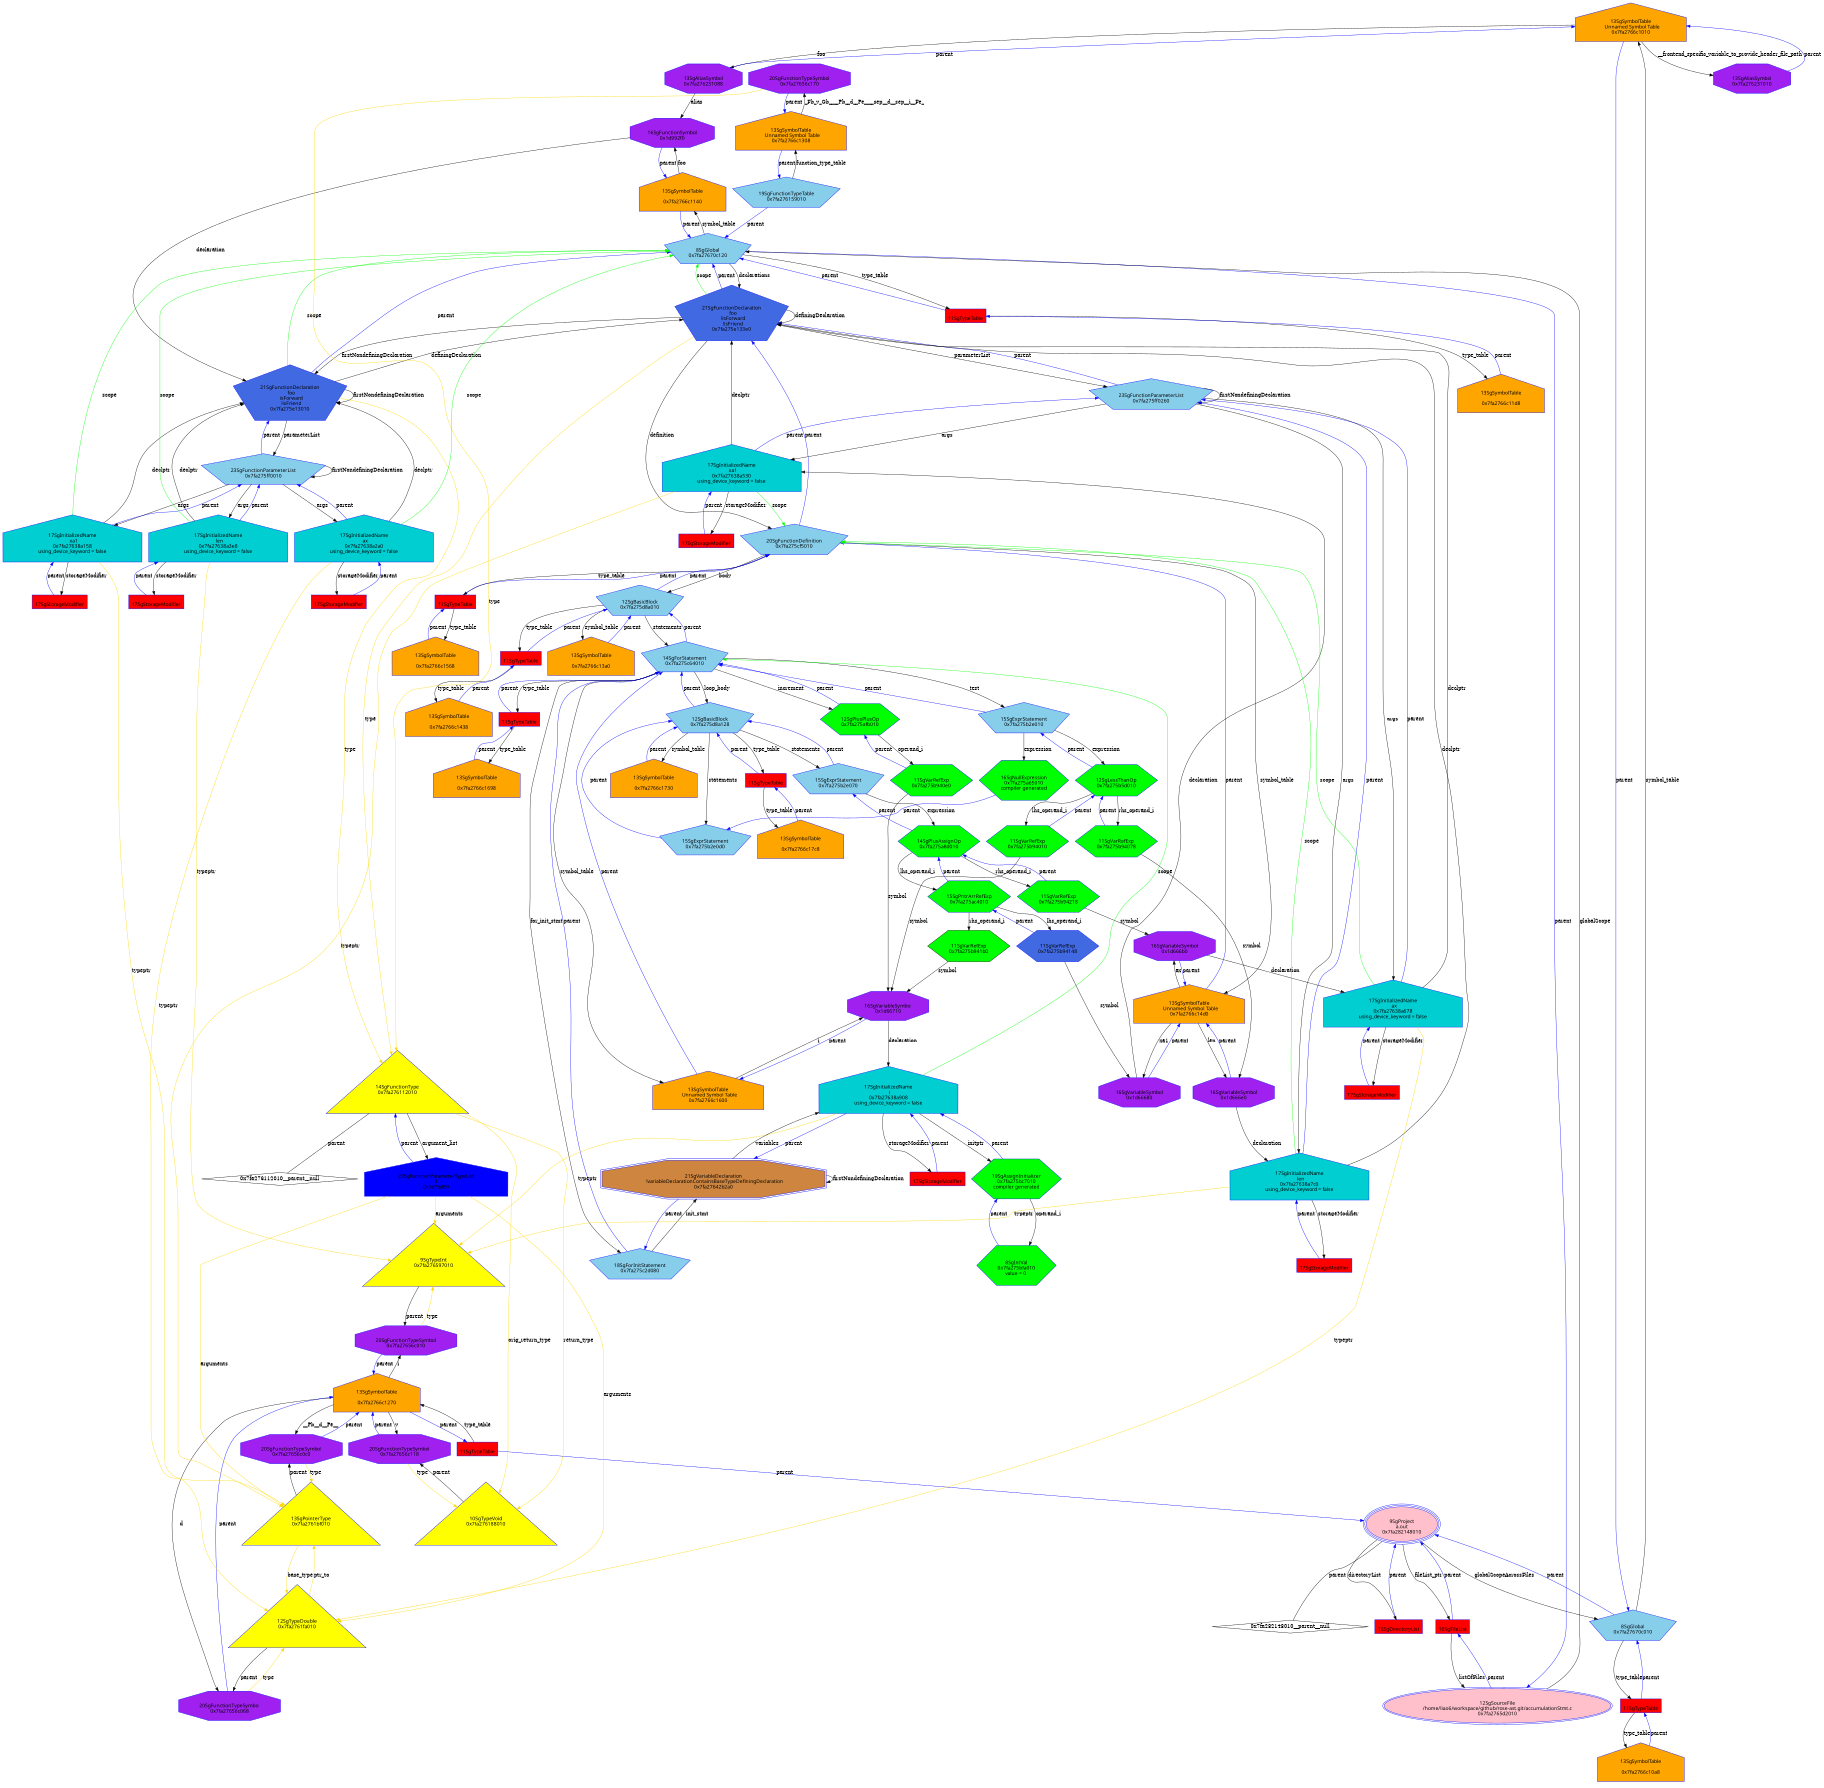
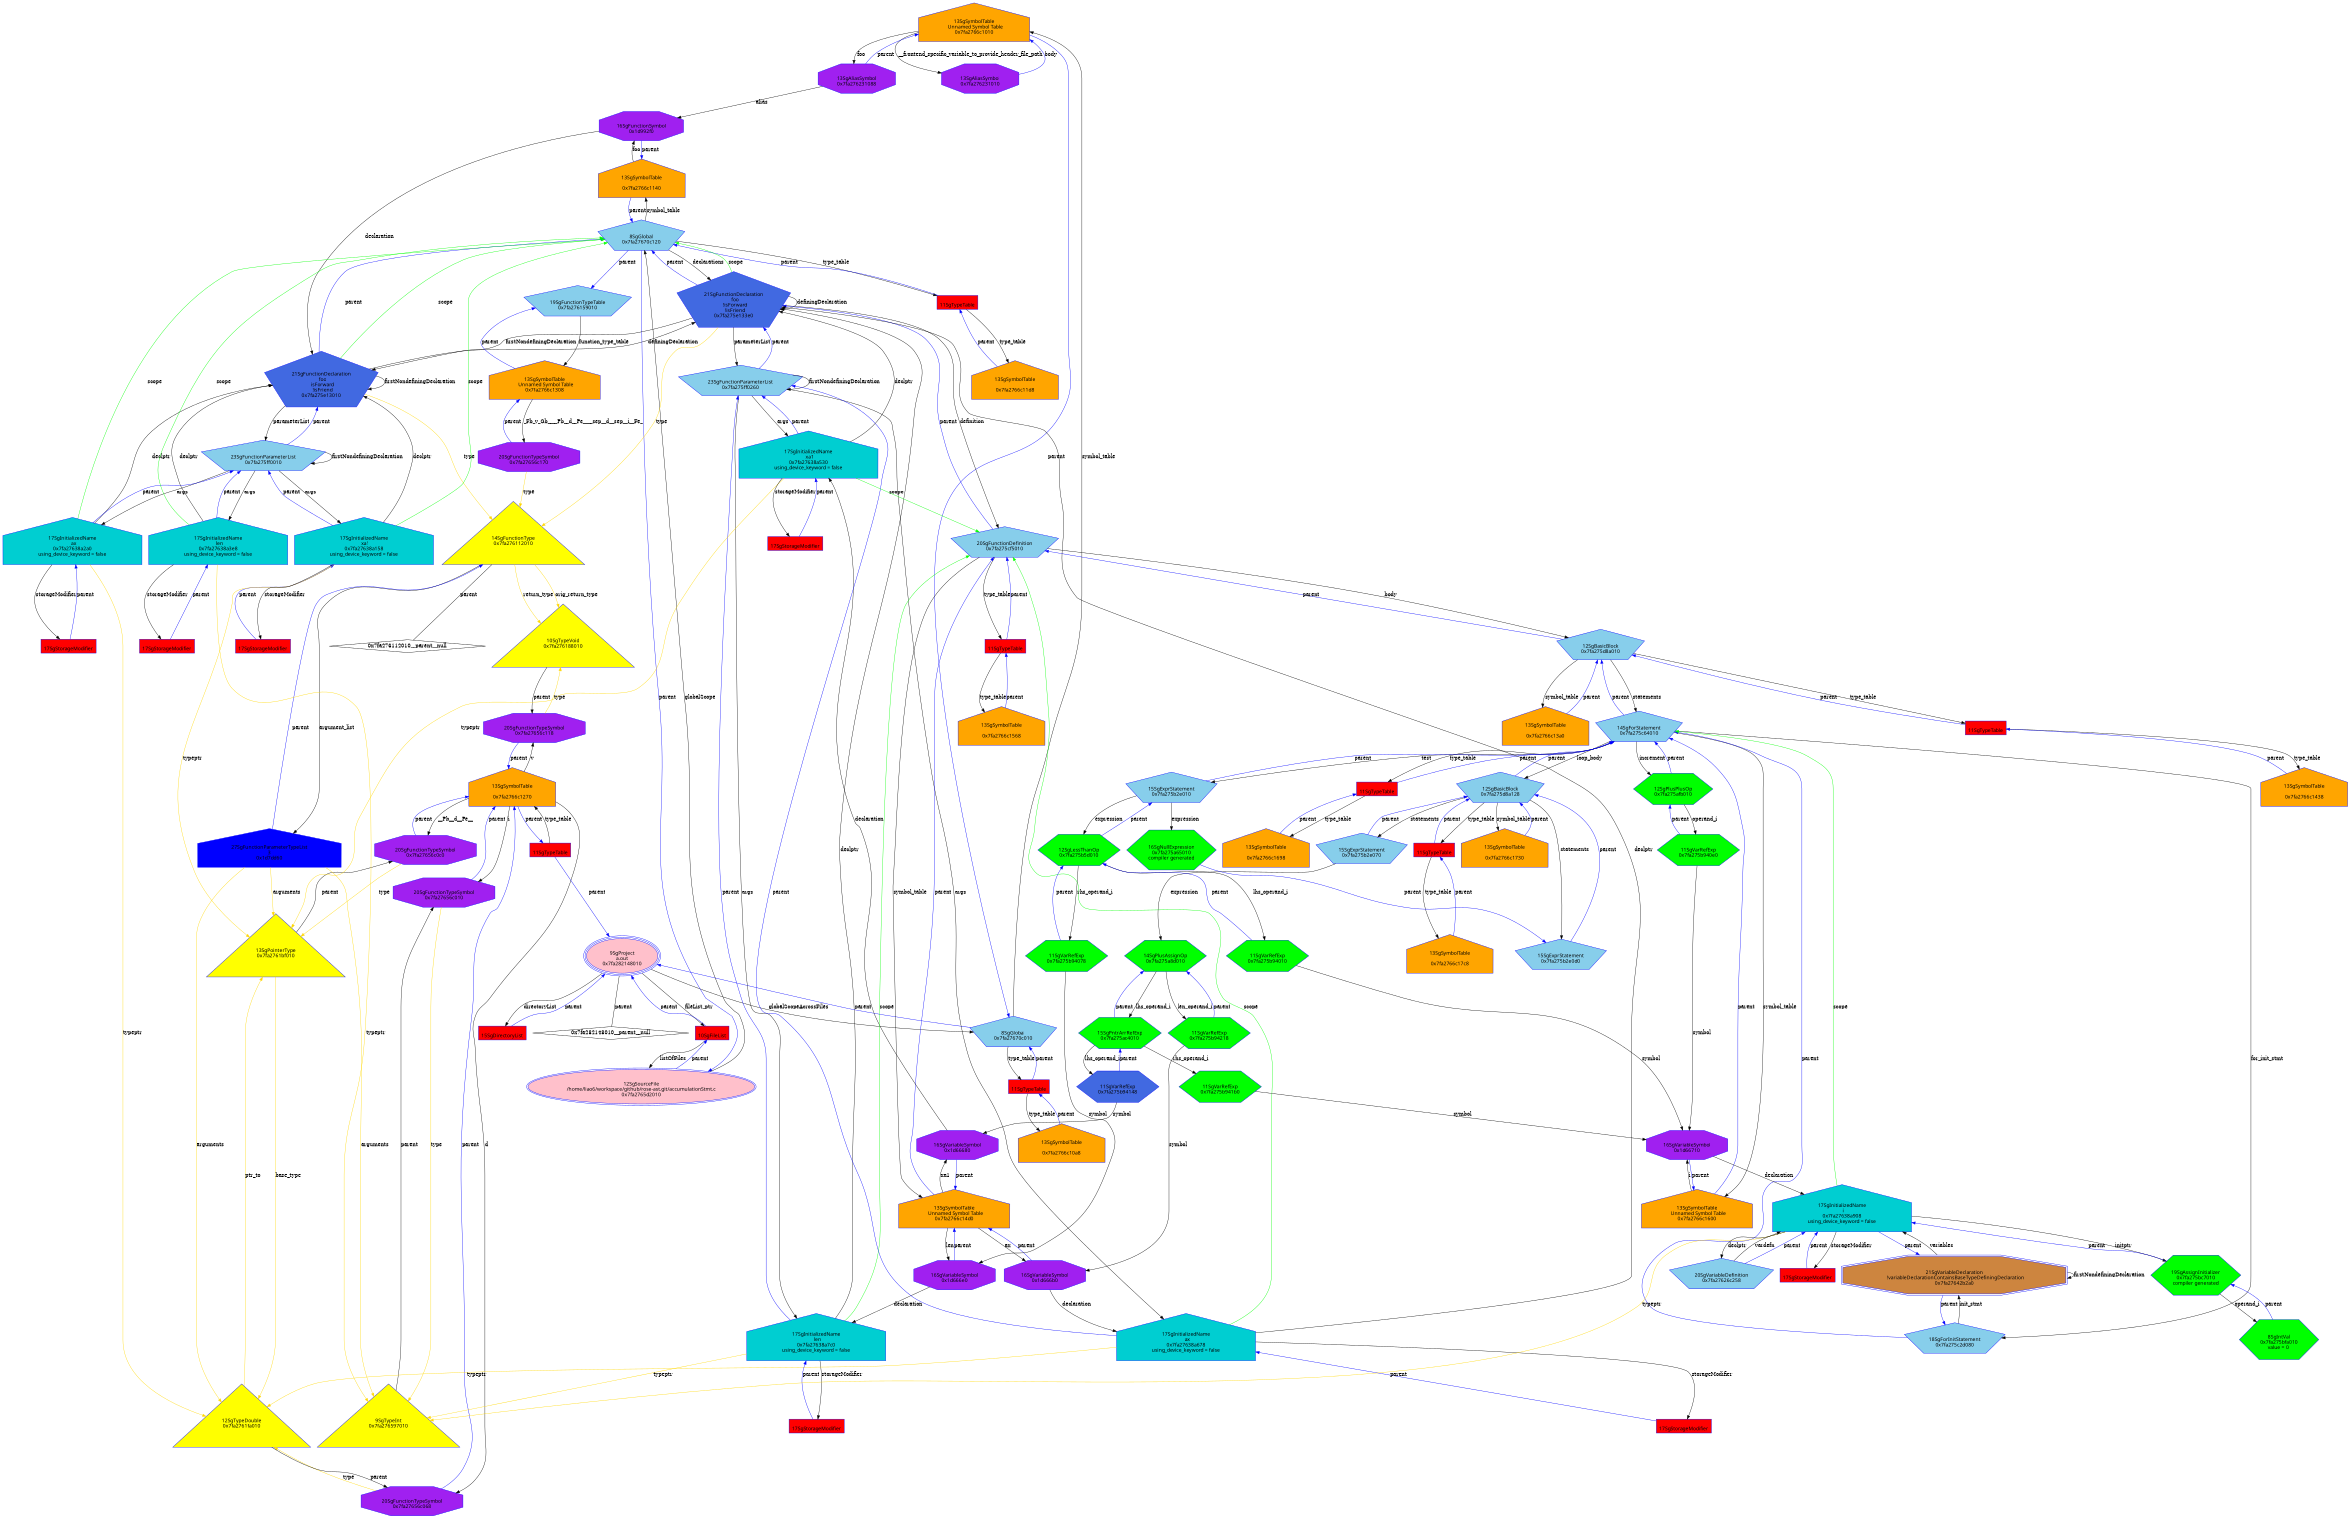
edge "13SgAliasSymbol 0x7fa276231010" -> "13SgSymbolTable Unnamed Symbol Table 0x7fa2766c1010": label "parent" -> "body"
edge "19SgFunctionTypeTable 0x7fa276159010" -> "8SgGlobal 0x7fa27670c120": reversed
edge "14SgPlusAssignOp 0x7fa275a8d010" -> "15SgExprStatement 0x7fa275b2e070": removed, label "parent"
edge "14SgPlusAssignOp 0x7fa275a8d010" -> "11SgVarRefExp 0x7fa275b94218": label "rhs_operand_i" -> "len_operand_i"
node "11SgVarRefExp 0x7fa275b941b0": color black -> blue
node "20SgVariableDefinition 0x7fa27626c258": added
